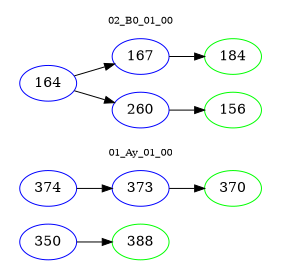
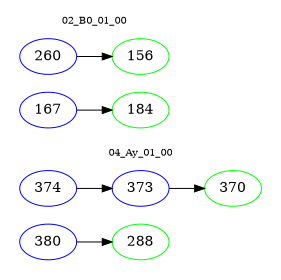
node "164": removed
cluster "01_Ay_01_00": label "01_Ay_01_00" -> "04_Ay_01_00"
node "350": label "350" -> "380"
node "388": label "388" -> "288"
